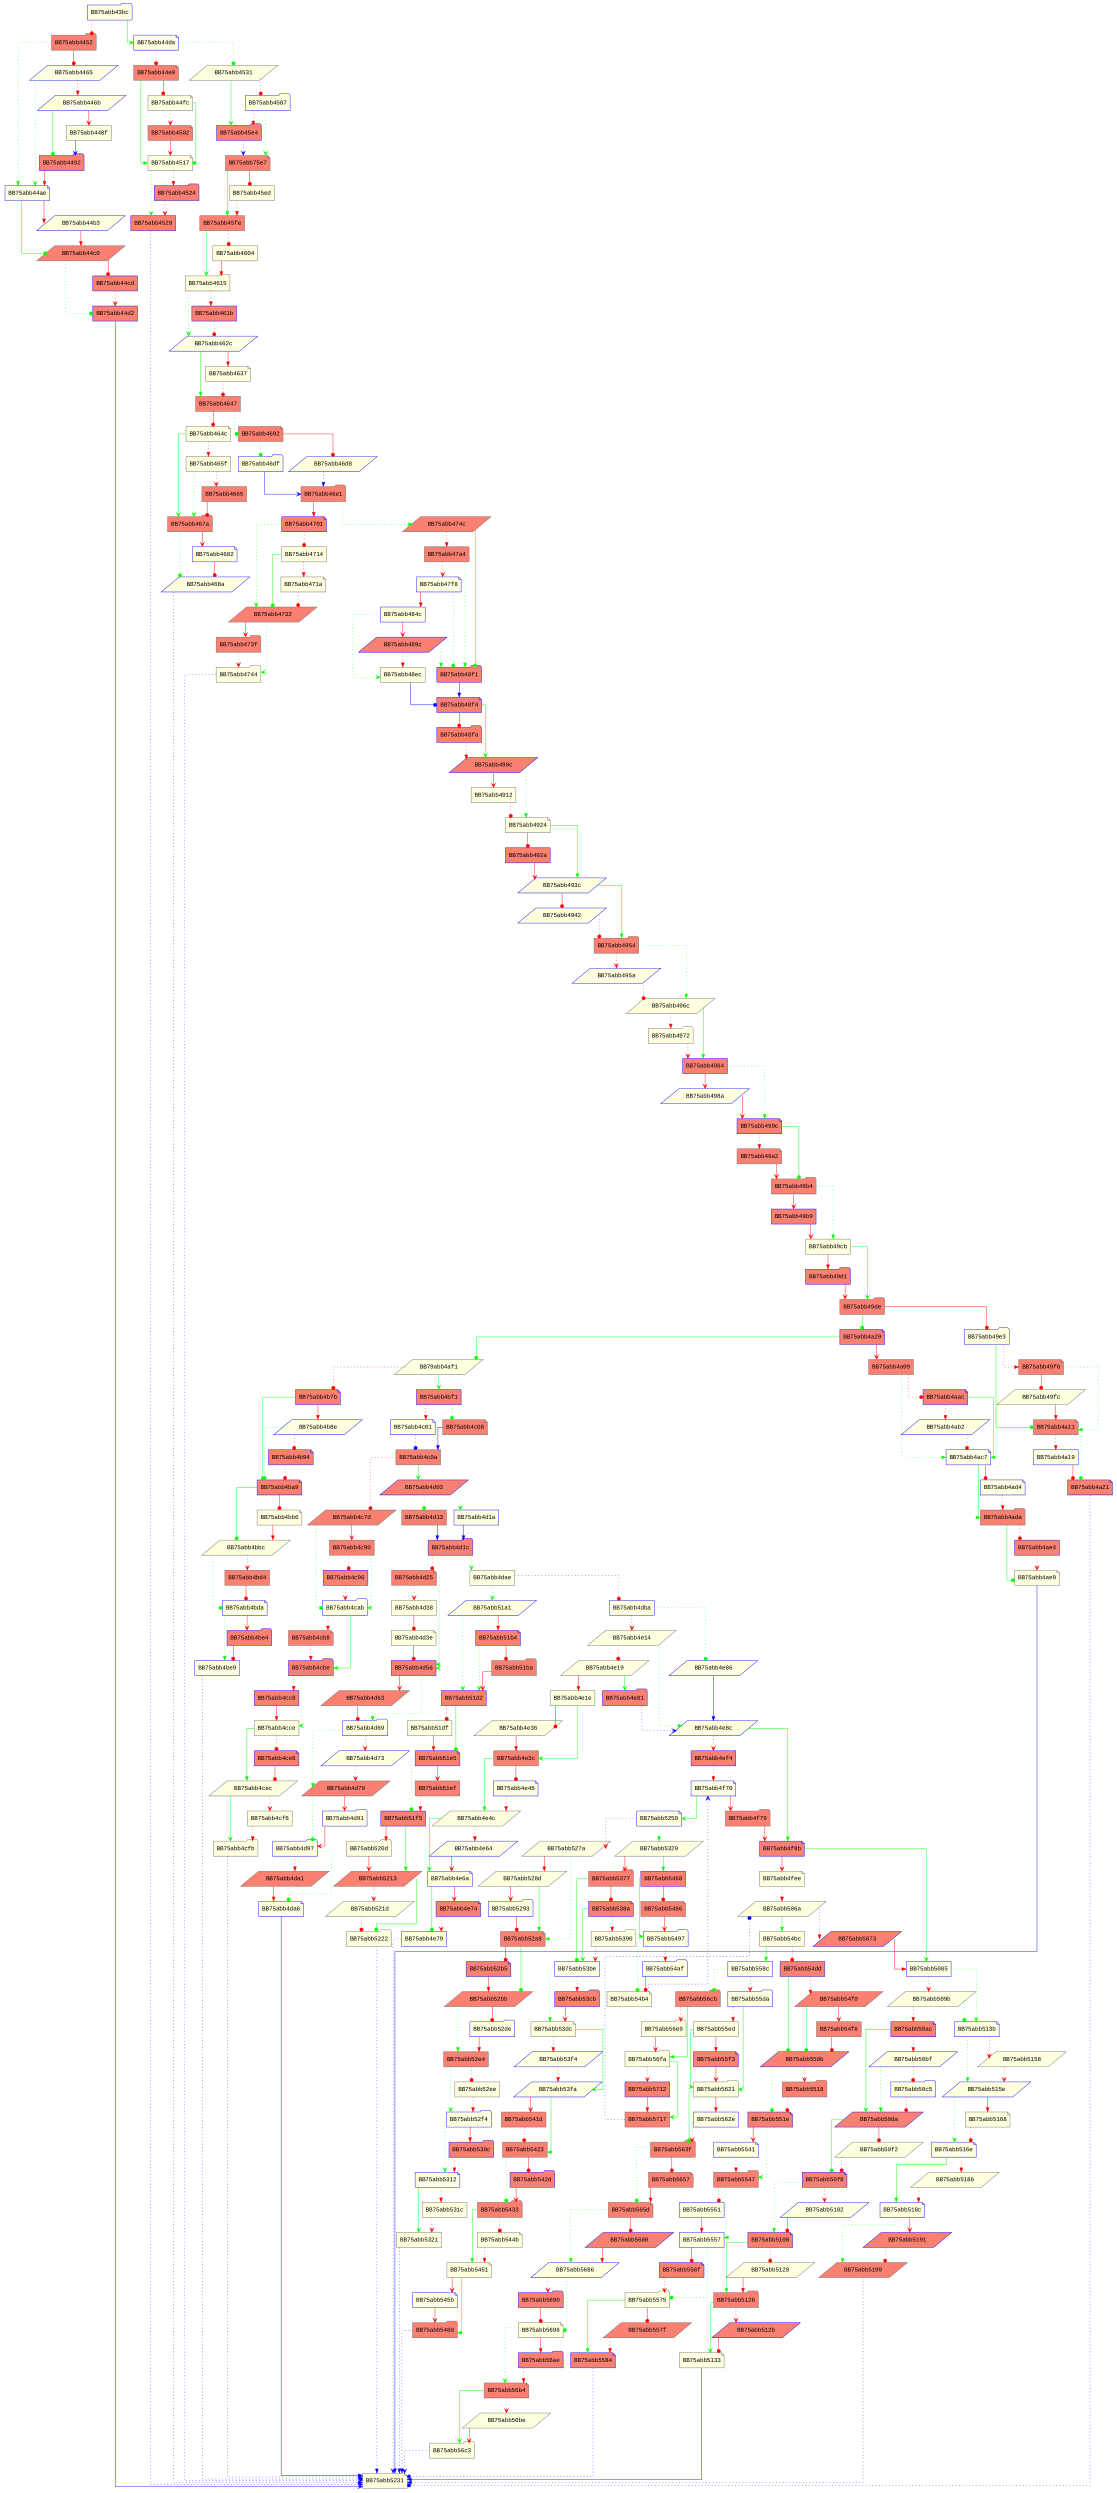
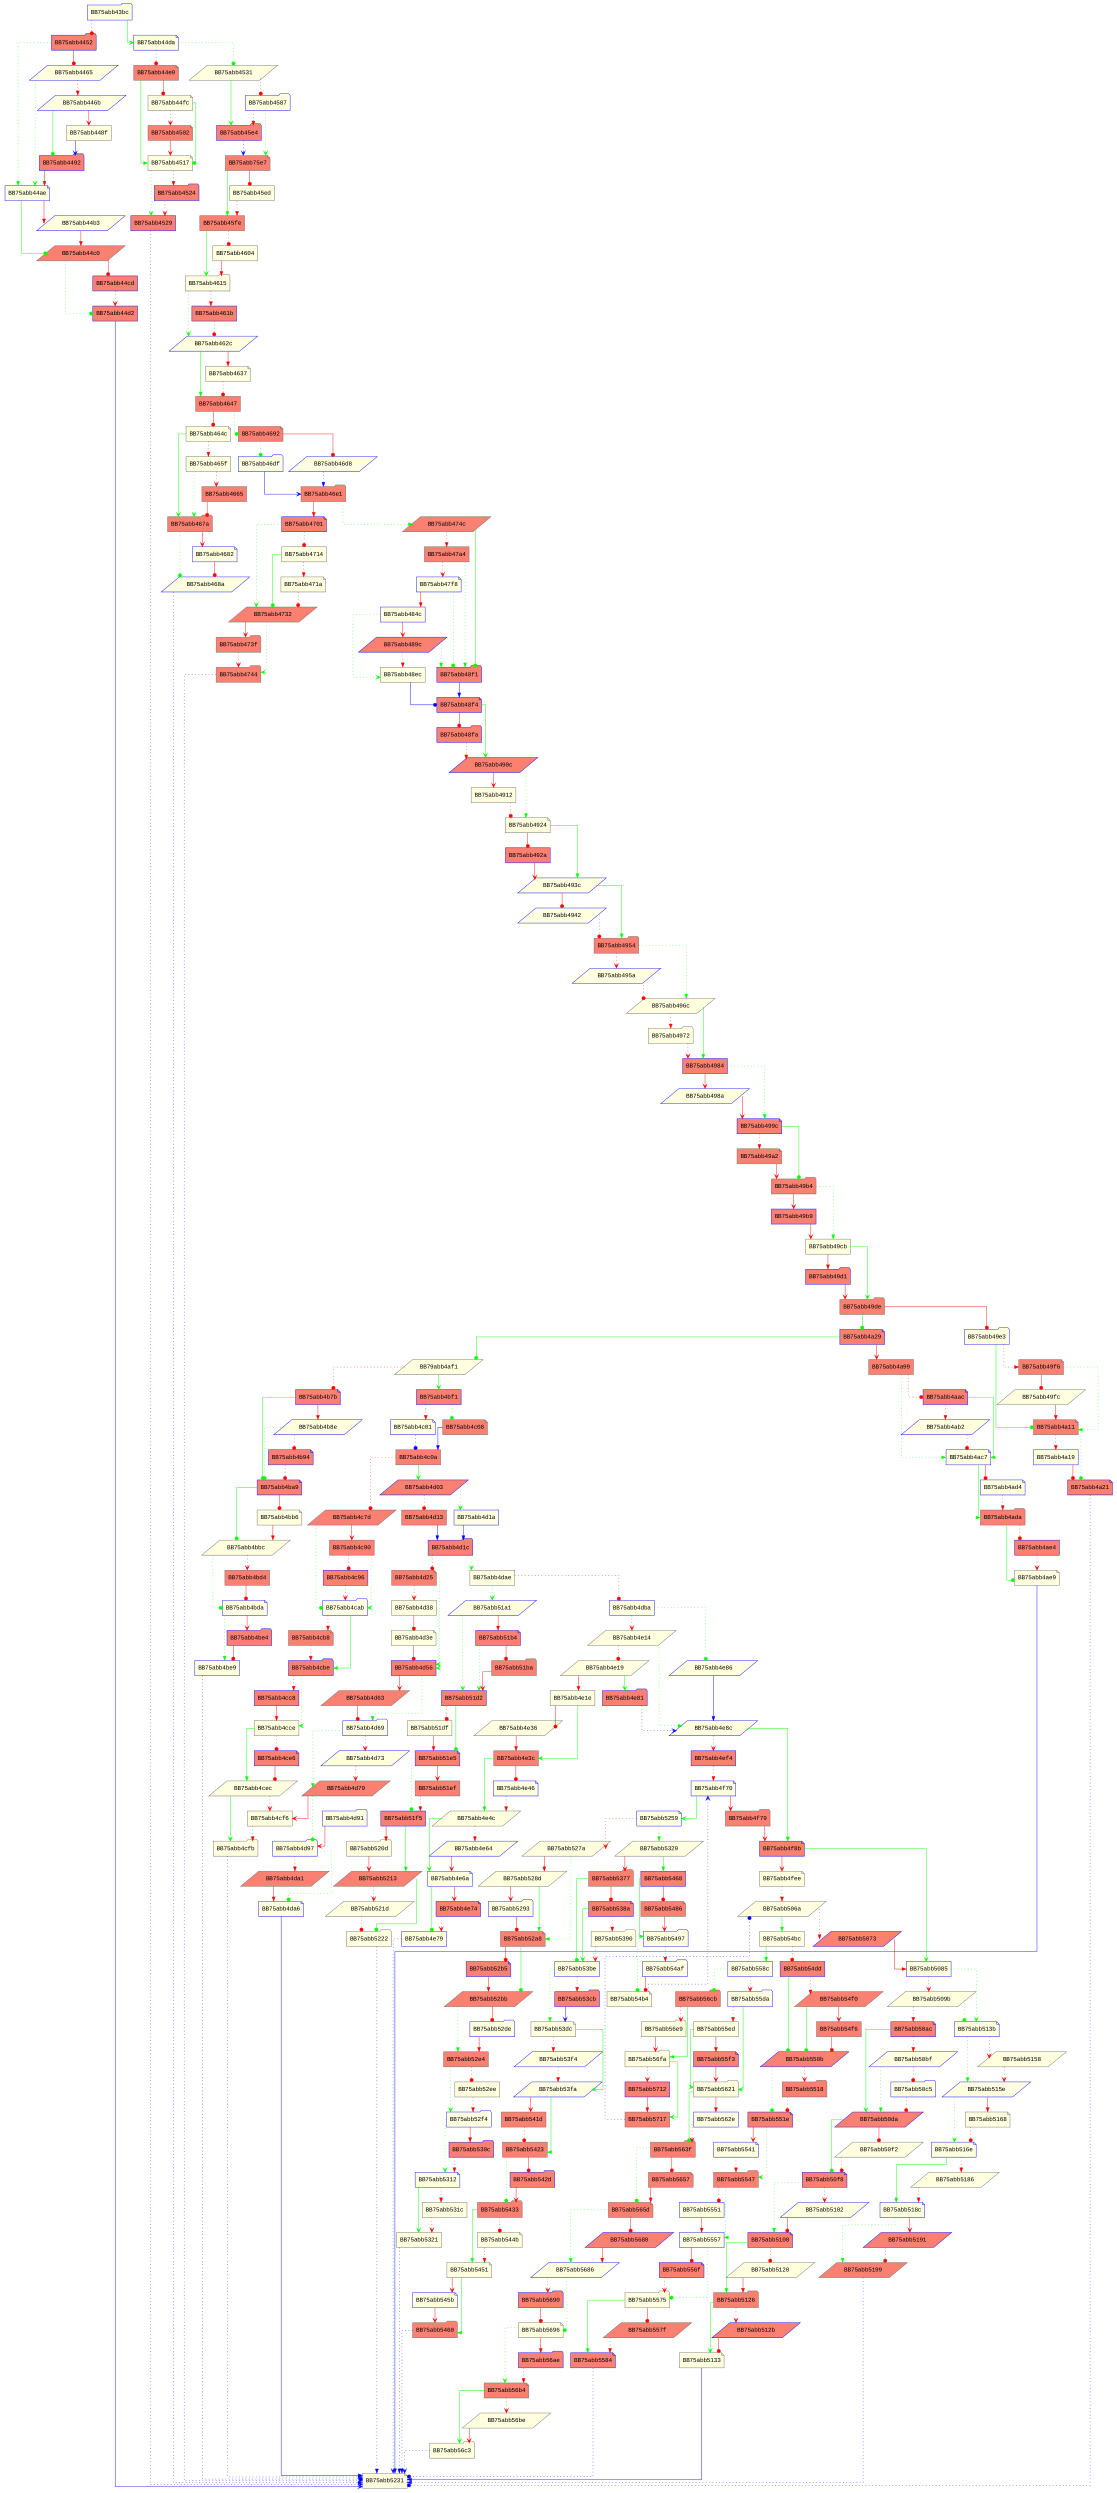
node "BB75abb4452": color gray40 -> blue
node "BB75abb4744": fillcolor lightyellow -> salmon
edge "BB75abb4d03" -> "BB75abb4d13": color green -> red
edge "BB75abb4d79" -> "BB75abb4d91": now "BB75abb4d79" -> "BB75abb4cf6"
edge "BB75abb53cb" -> "BB75abb53dc": color red -> blue
